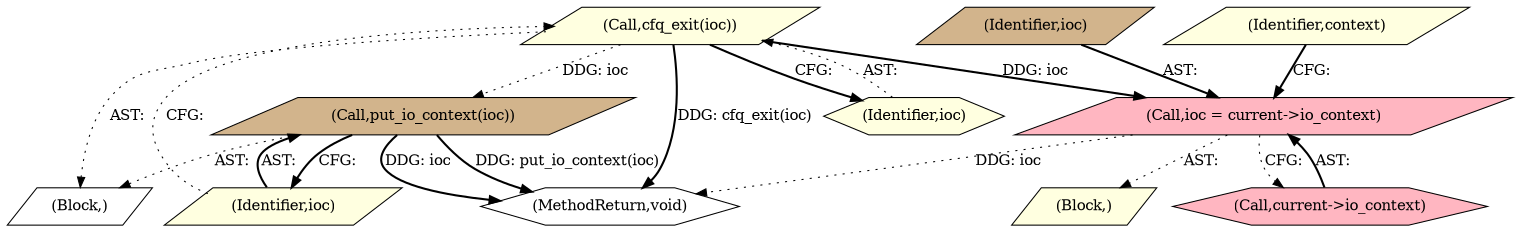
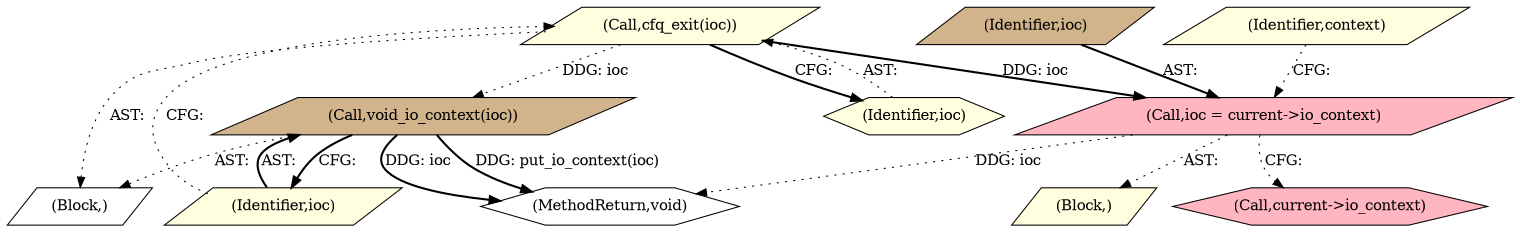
edge "(Identifier,context)" -> "(Call,ioc = current->io_context)": style bold -> dotted
node "(Call,put_io_context(ioc))": label "(Call,put_io_context(ioc))" -> "(Call,void_io_context(ioc))"
edge "(Call,cfq_exit(ioc))" -> "(MethodReturn,void)": removed, label "DDG: cfq_exit(ioc)"
edge "(Call,current->io_context)" -> "(Call,ioc = current->io_context)": removed, label "AST:"
